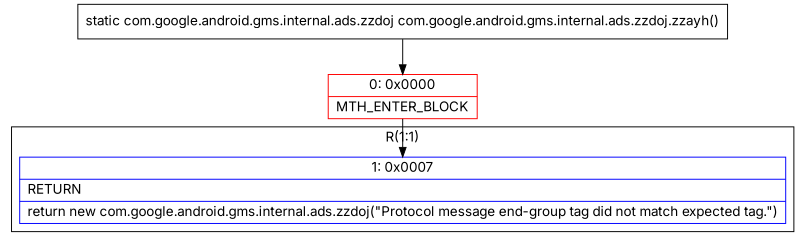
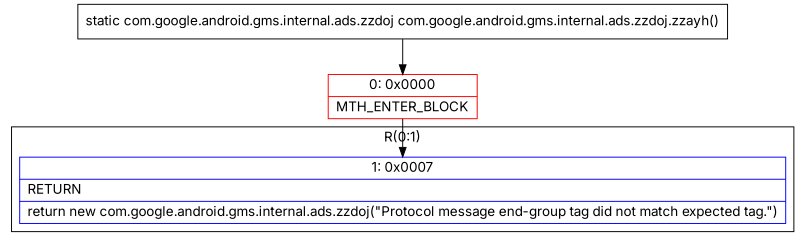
cluster "R(1:1)": label "R(1:1)" -> "R(0:1)"
